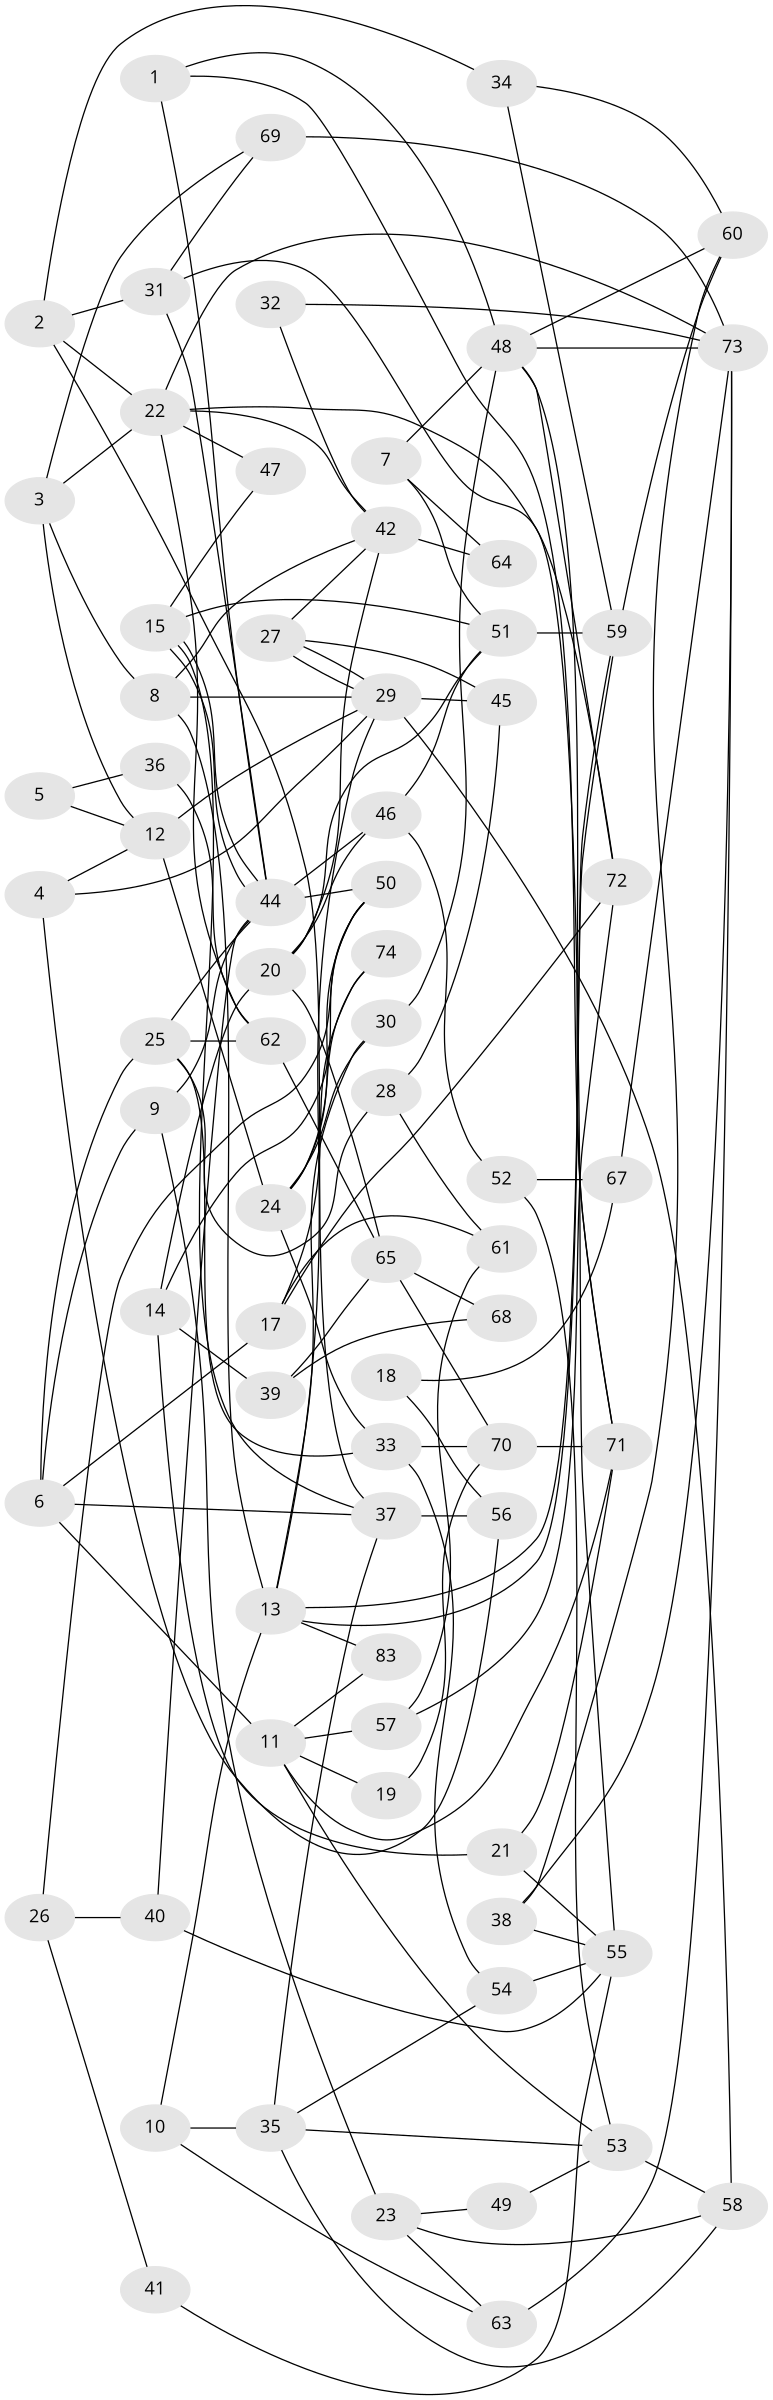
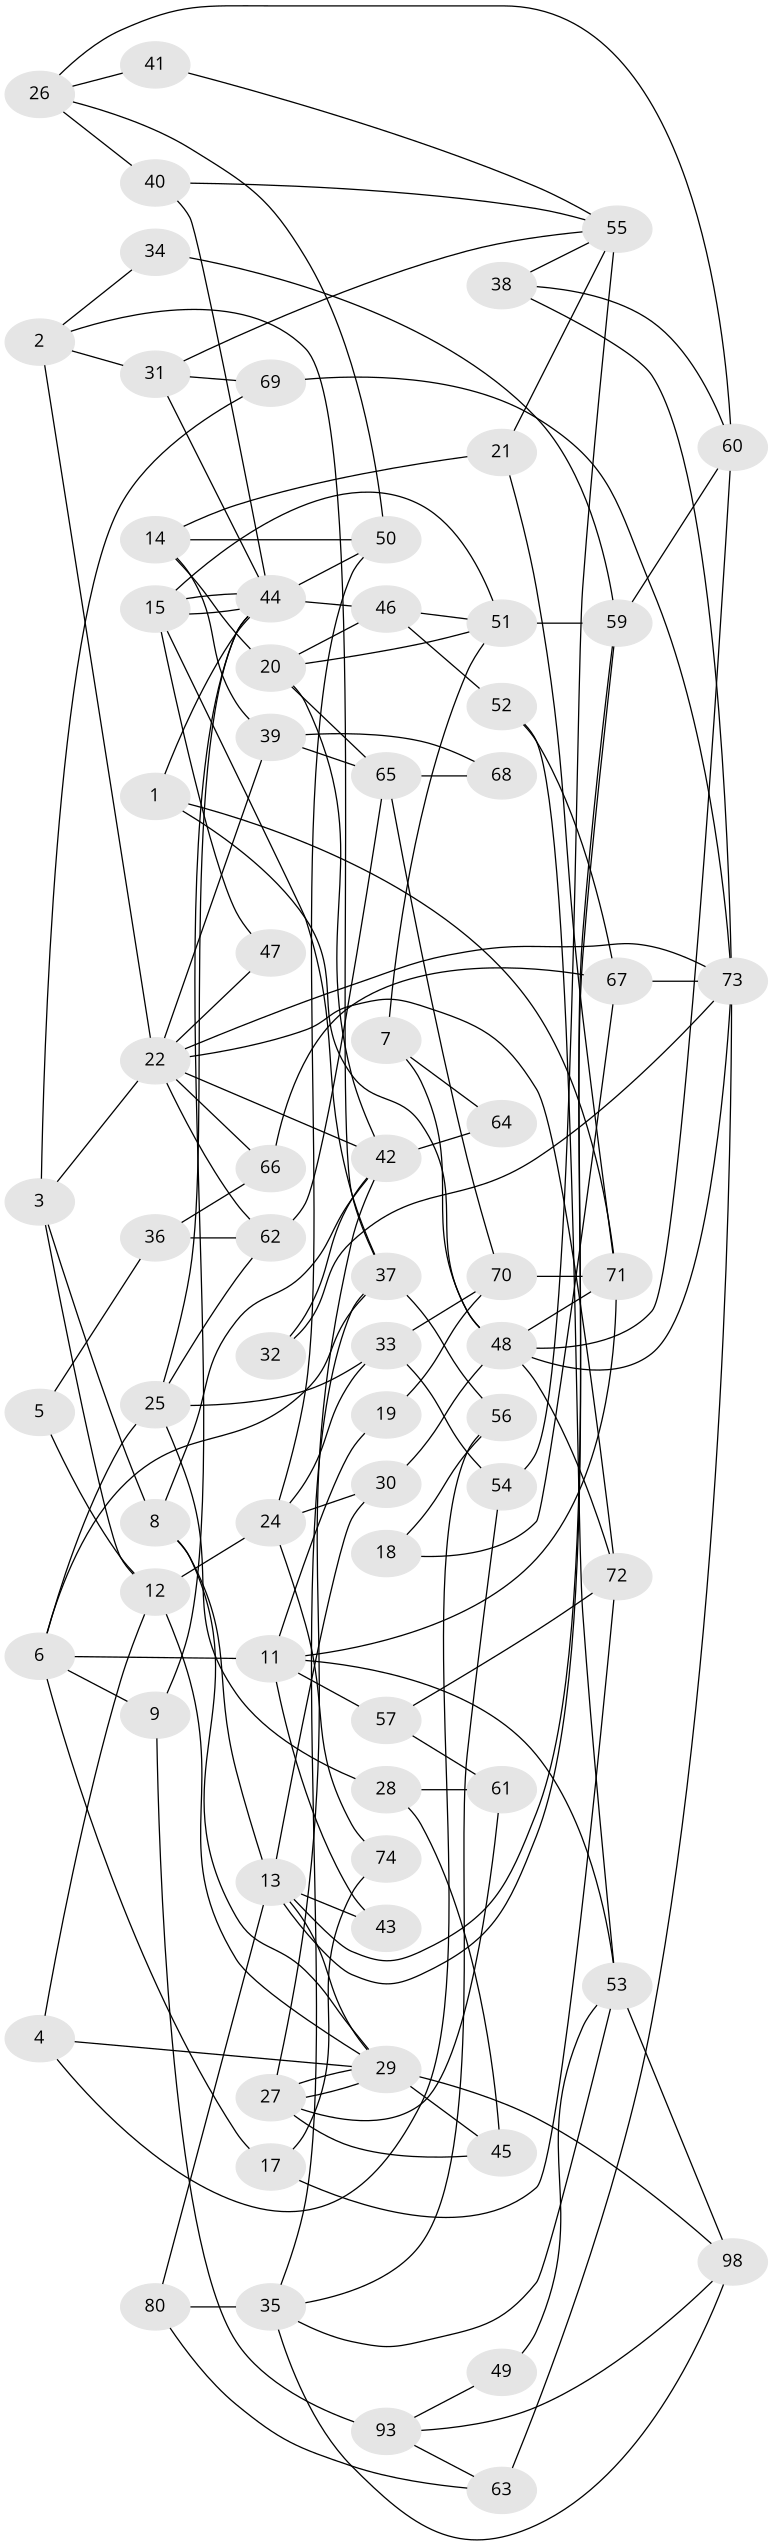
edge "34" -- "60": now "26" -- "60"
edge "39" -- "22": added
node "66": added
edge "61" -- "17": now "61" -- "27"
node "83": label "83" -> "43"
node "10": label "10" -> "80"
node "58": label "58" -> "98"
node "23": label "23" -> "93"
